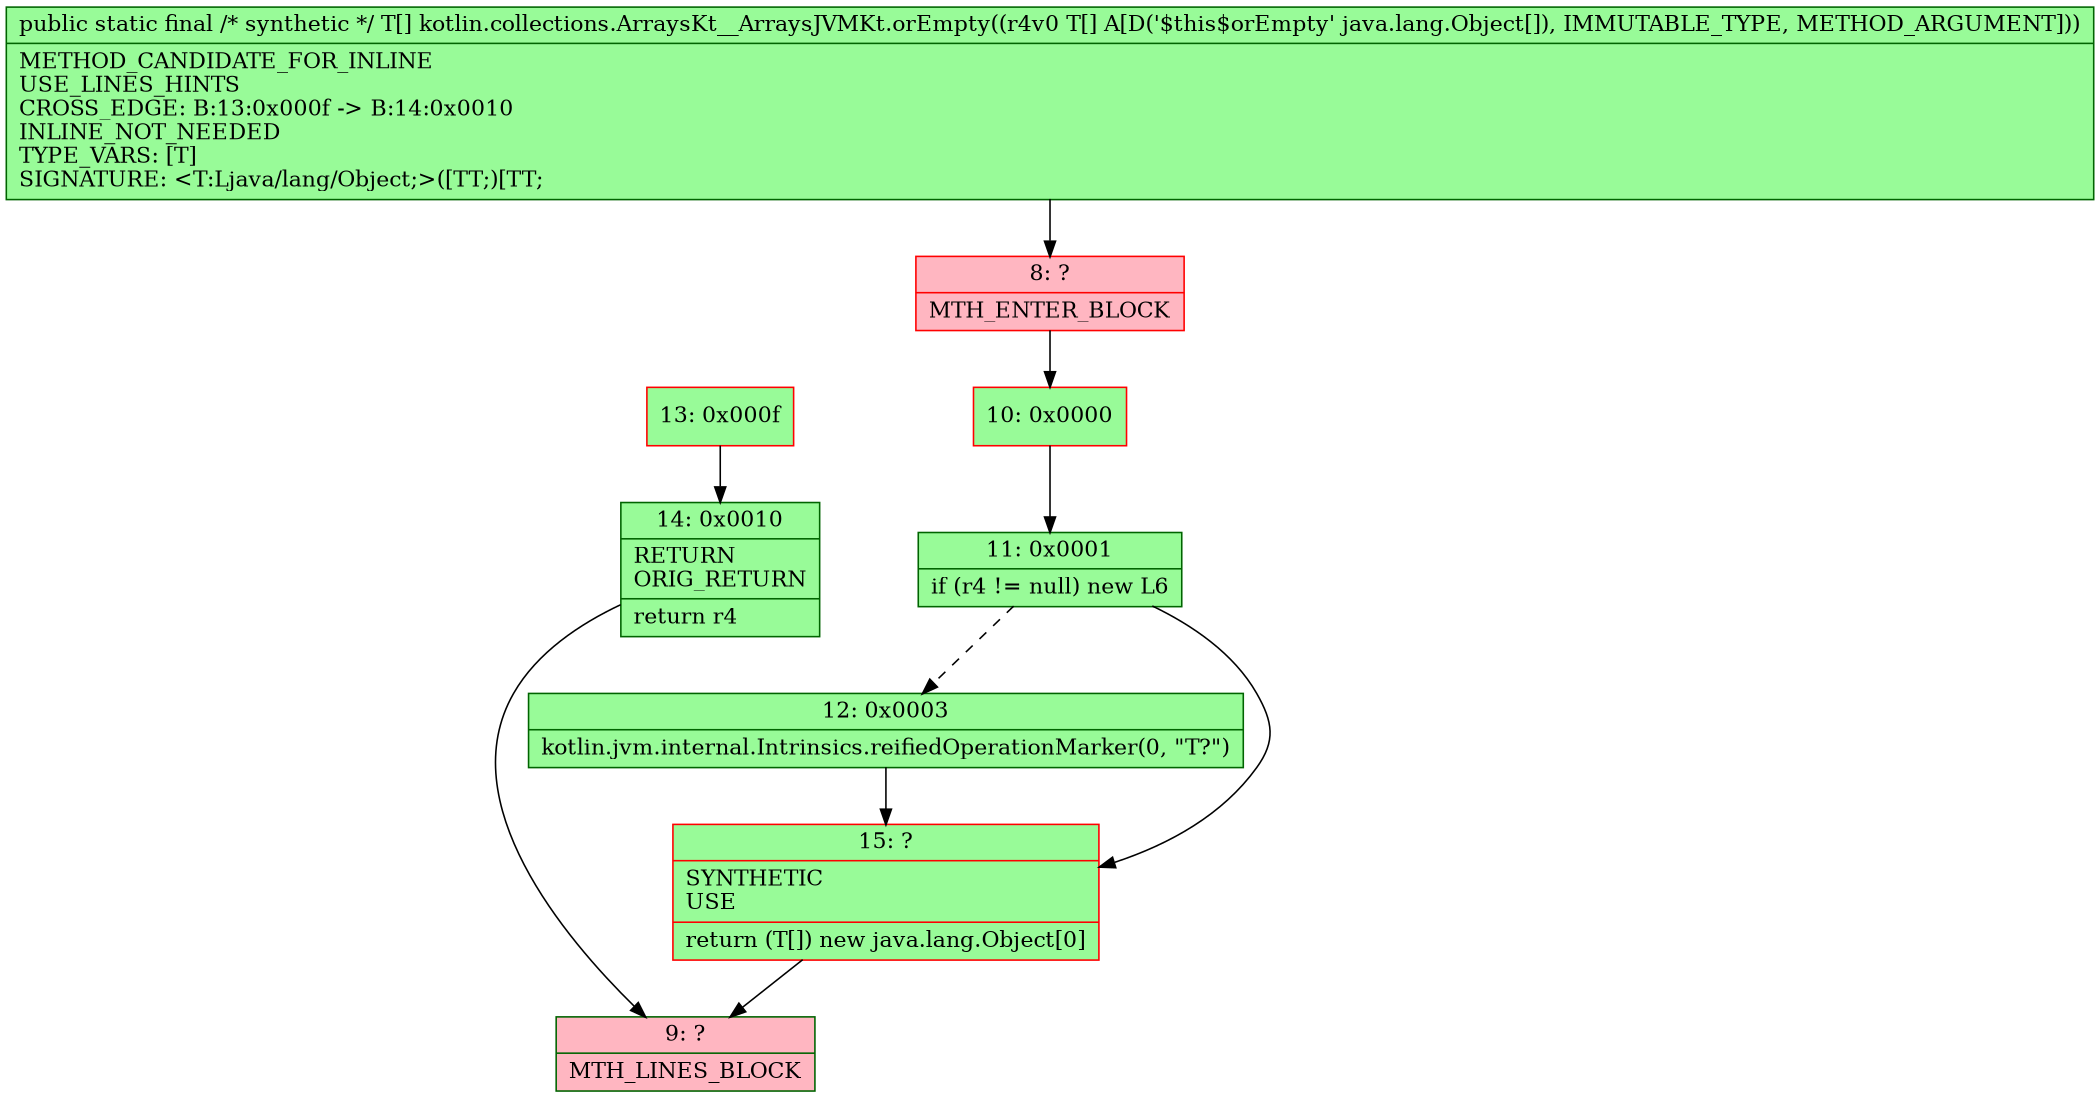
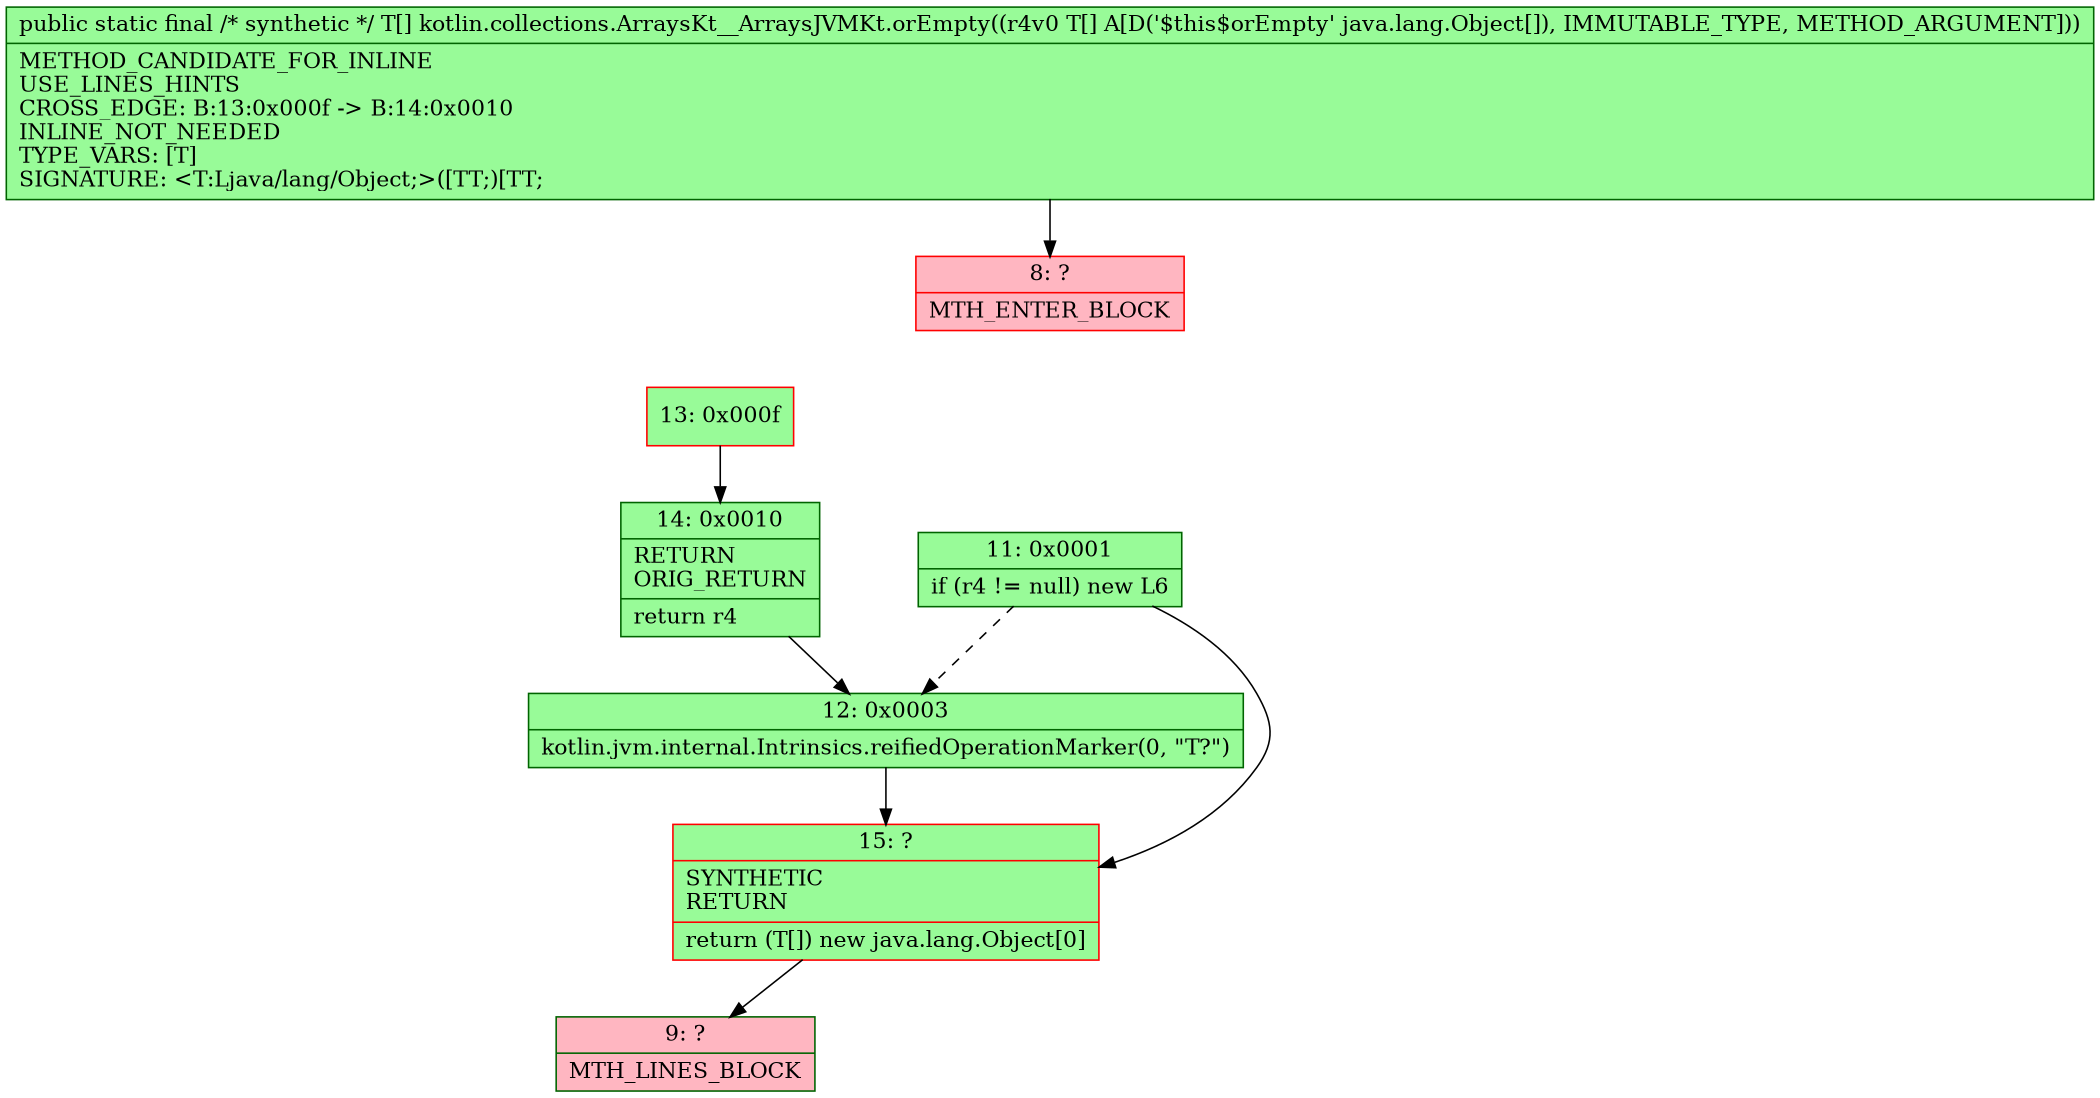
node "10: 0x0000": removed
edge "14: 0x0010" -> "9: ?": now "14: 0x0010" -> "12: 0x0003"
node "15: ?": text "USE" -> "RETURN"
